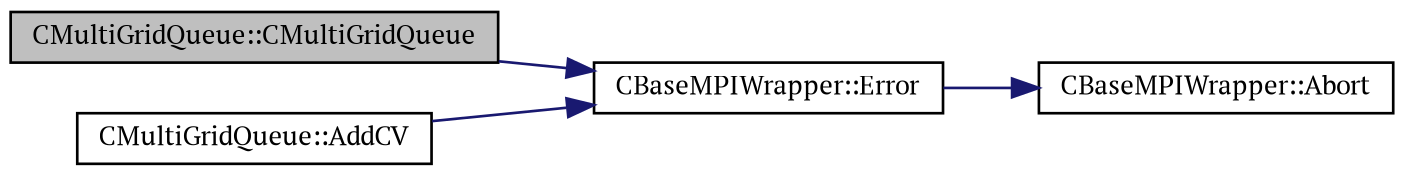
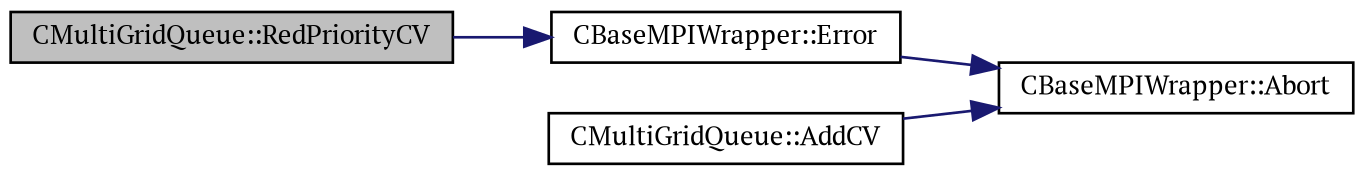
node "CMultiGridQueue::CMultiGridQueue": label "CMultiGridQueue::CMultiGridQueue" -> "CMultiGridQueue::RedPriorityCV"
edge "CMultiGridQueue::AddCV" -> "CBaseMPIWrapper::Error": now "CMultiGridQueue::AddCV" -> "CBaseMPIWrapper::Abort"
